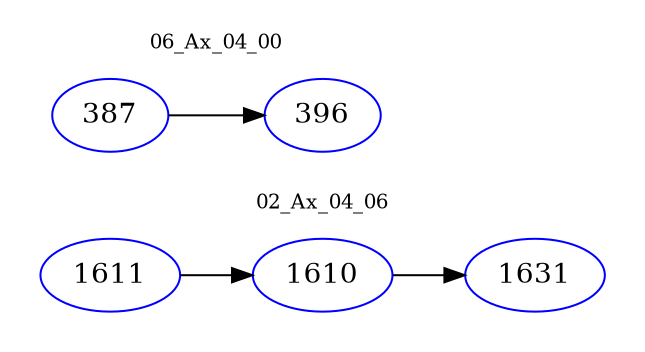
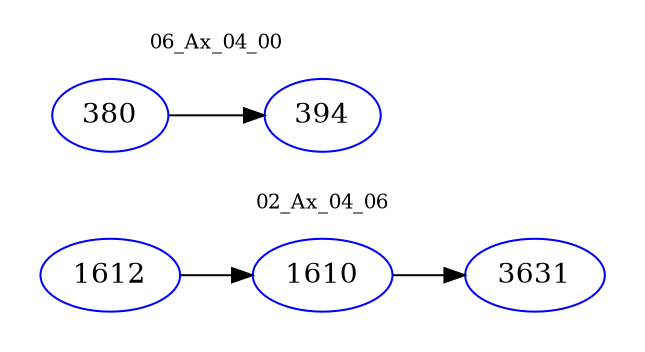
node "387": label "387" -> "380"
node "396": label "396" -> "394"
node "1611": label "1611" -> "1612"
node "1631": label "1631" -> "3631"
